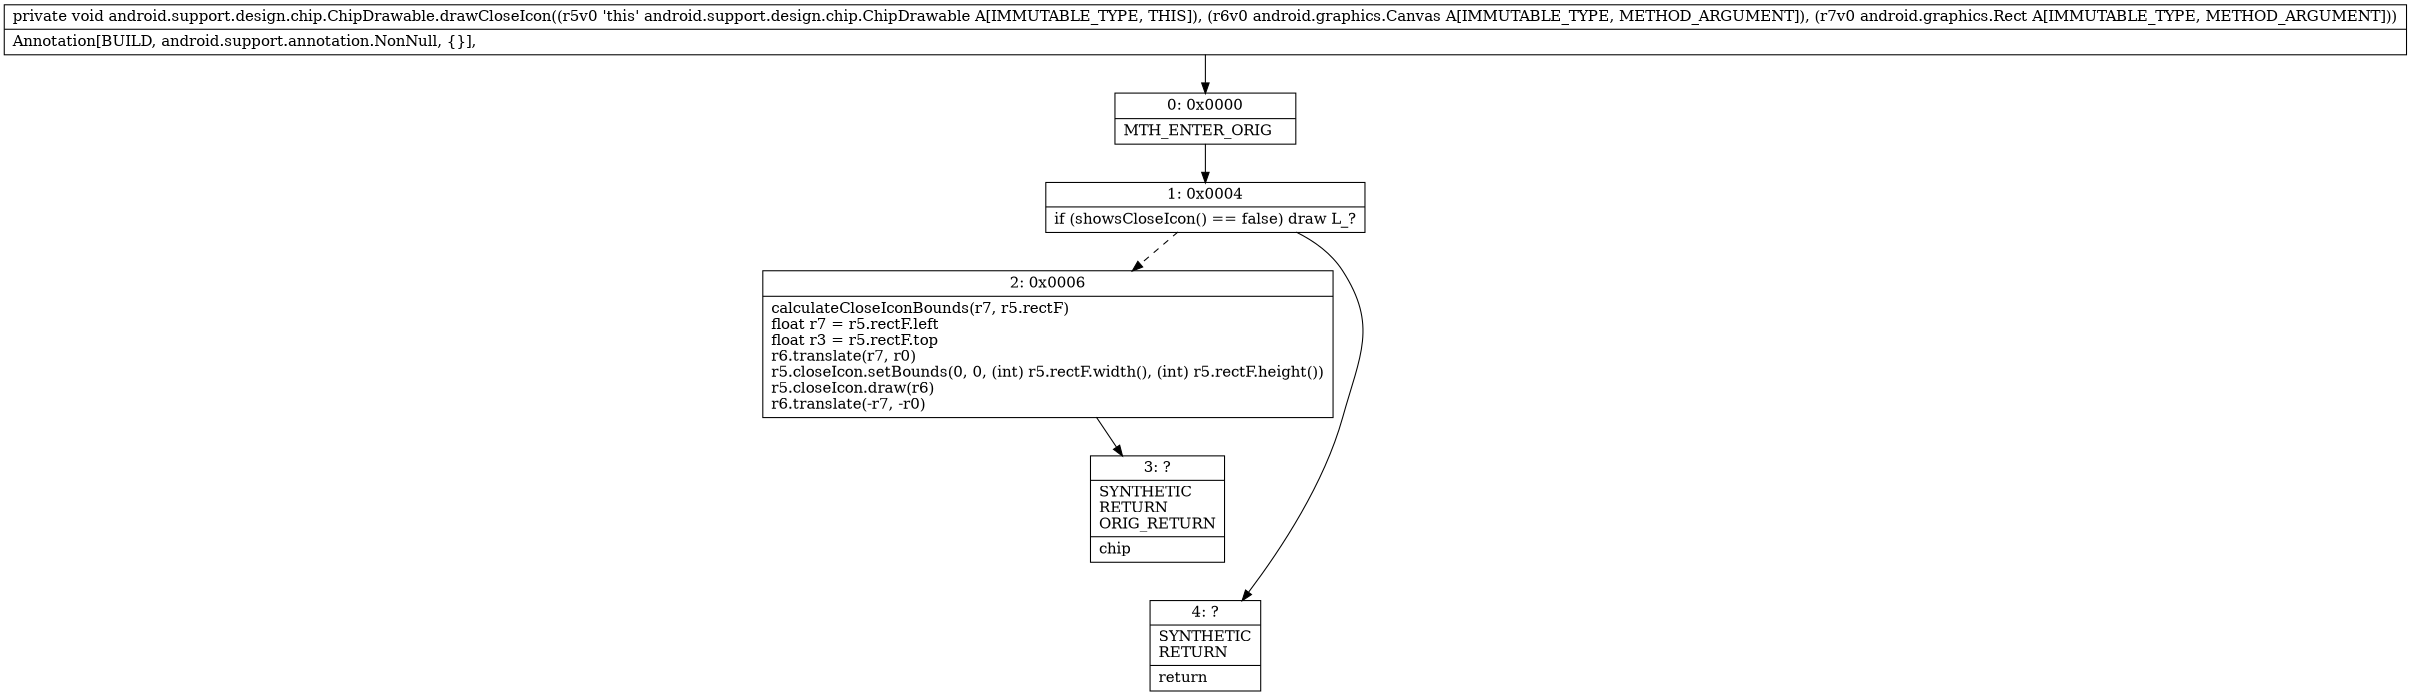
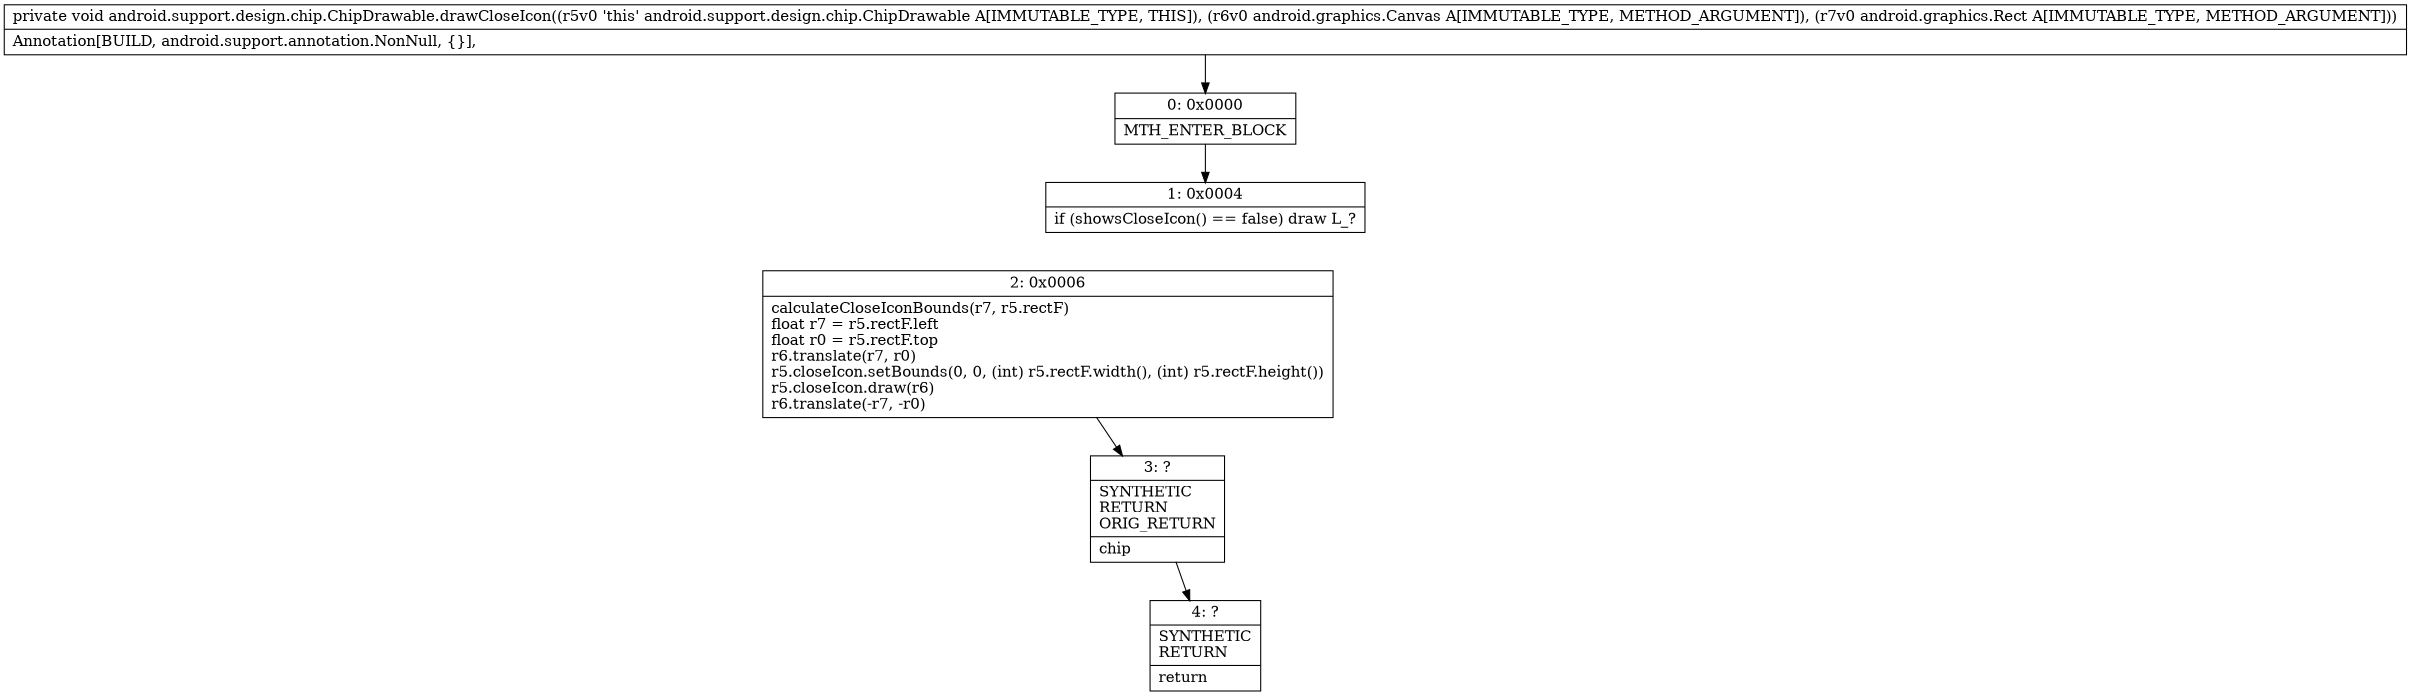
node "0: 0x0000": text "MTH_ENTER_ORIG" -> "MTH_ENTER_BLOCK"
edge "1: 0x0004" -> "2: 0x0006": removed
node "2: 0x0006": text "float r3 = r5.rectF.top" -> "float r0 = r5.rectF.top"
edge "1: 0x0004" -> "4: ?": now "3: ?" -> "4: ?"
